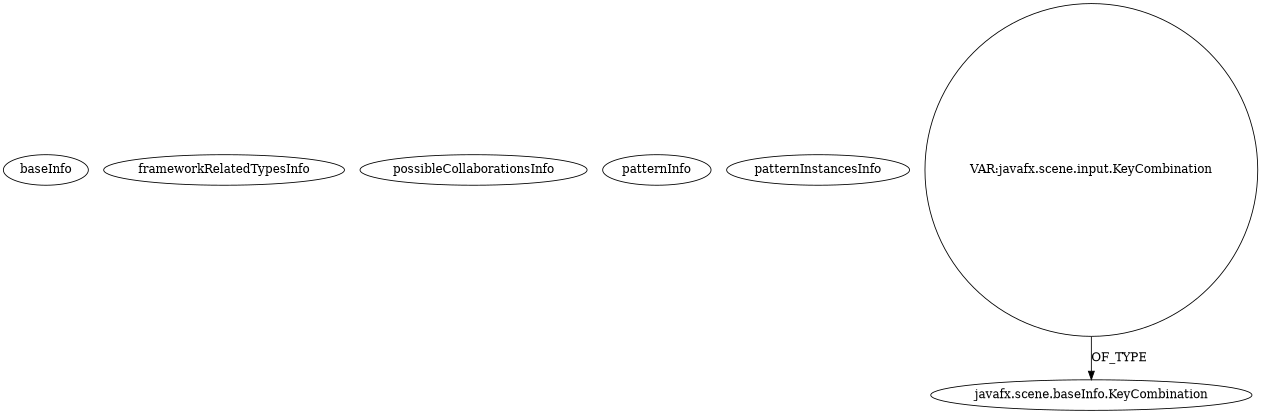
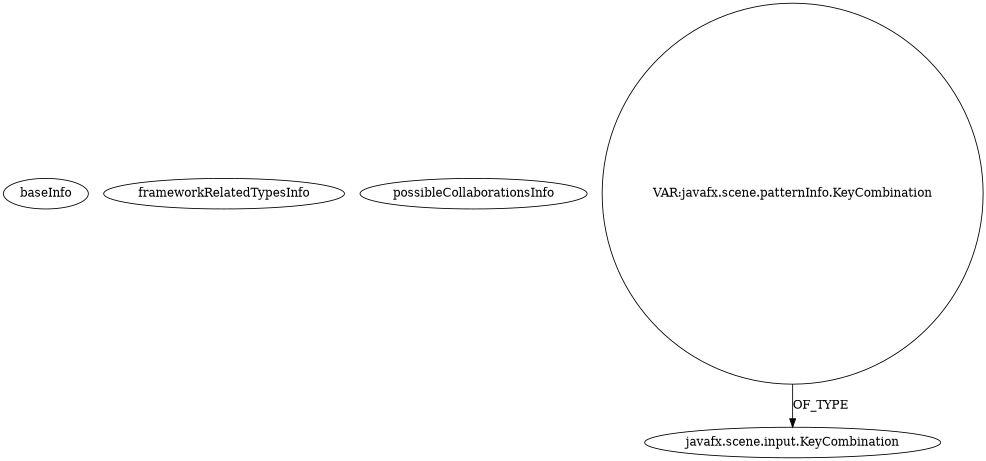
node "patternInfo": removed
node "patternInstancesInfo": removed
node "VAR:javafx.scene.input.KeyCombination": label "VAR:javafx.scene.input.KeyCombination" -> "VAR:javafx.scene.patternInfo.KeyCombination"
node "javafx.scene.baseInfo.KeyCombination": label "javafx.scene.baseInfo.KeyCombination" -> "javafx.scene.input.KeyCombination"
